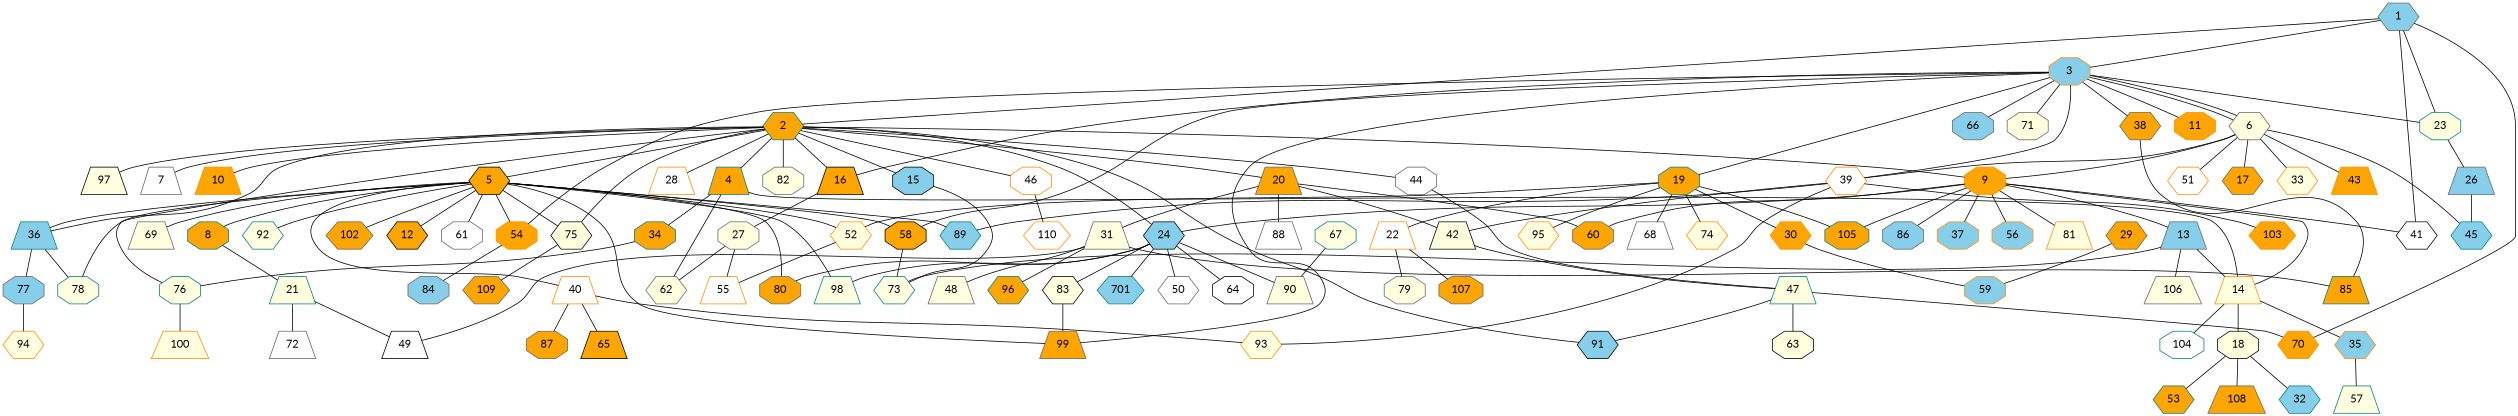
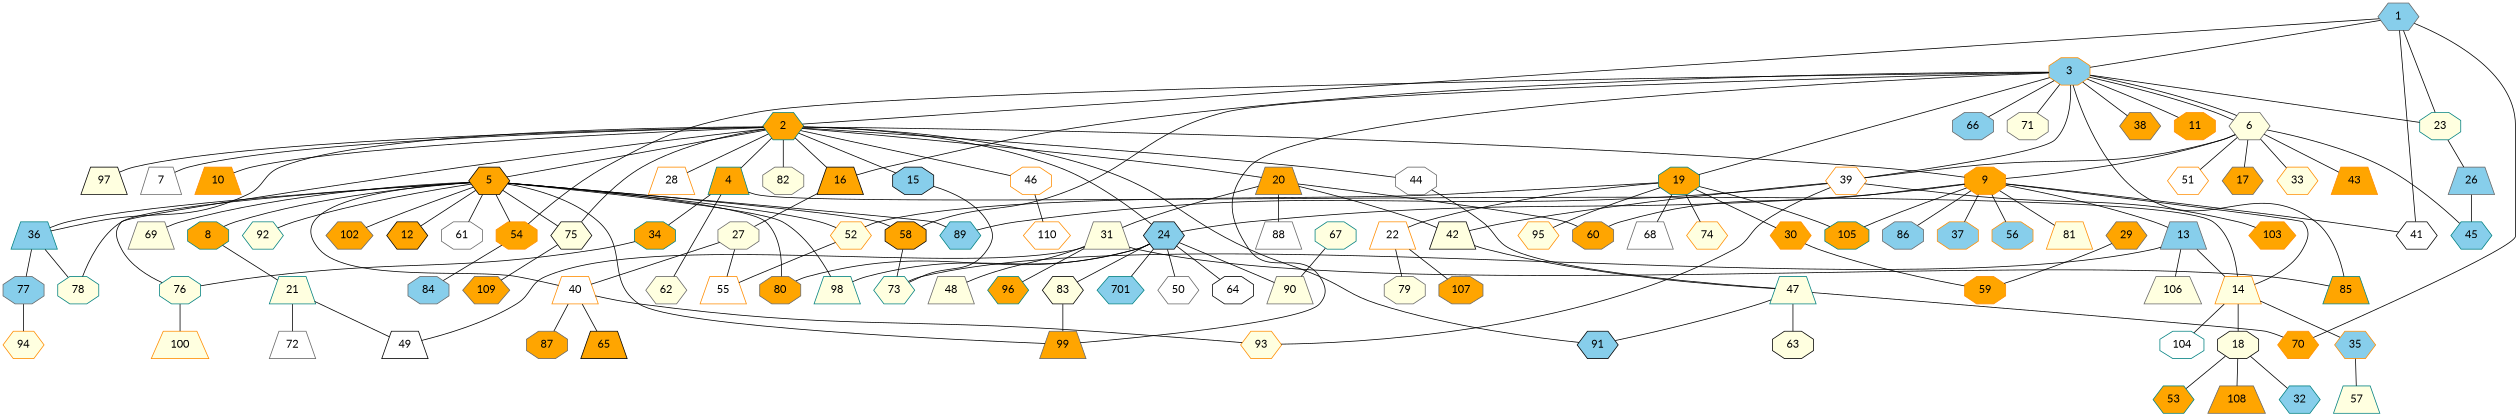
edge "38" -- "85": now "3" -- "85"
edge "27" -- "62": now "27" -- "40"
node "59": fillcolor skyblue -> orange
